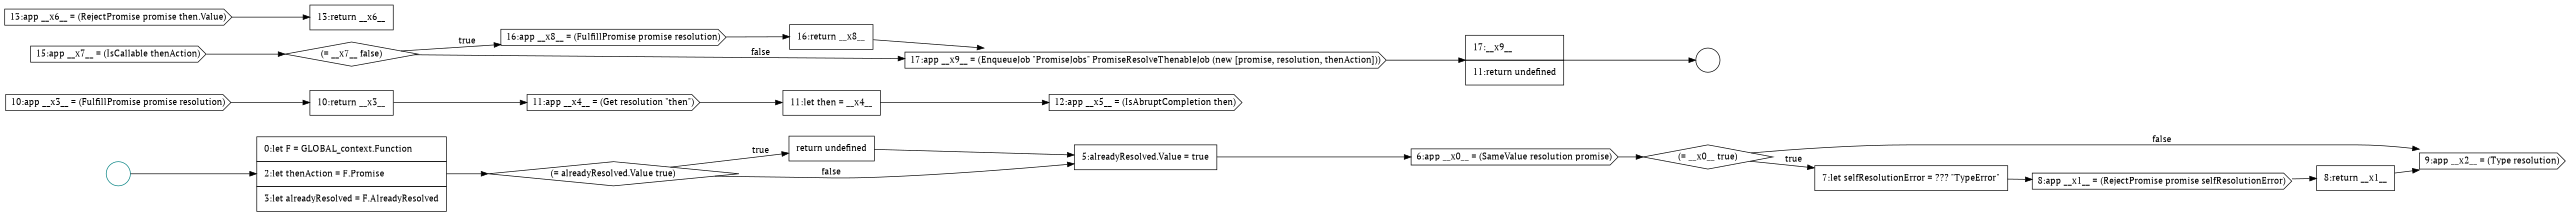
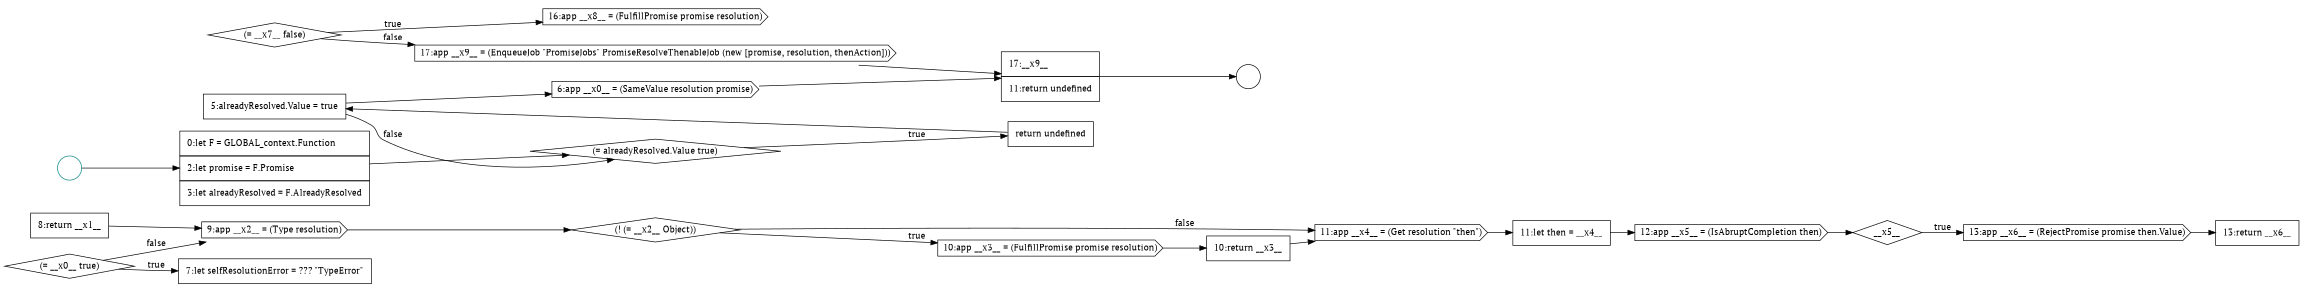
node "16:return __x8__": removed
node "15:app __x7__ = (IsCallable thenAction)": removed
edge "6:app __x0__ = (SameValue resolution promise)" -> "(= __x0__ true)": now "6:app __x0__ = (SameValue resolution promise)" -> "17:__x9__"
node "0:let F = GLOBAL_context.Function": text "2:let thenAction = F.Promise" -> "2:let promise = F.Promise"
edge "(= alreadyResolved.Value true)" -> "5:alreadyResolved.Value = true": reversed
node "8:app __x1__ = (RejectPromise promise selfResolutionError)": removed
node "(! (= __x2__ Object))": added
node "__x5__": added
